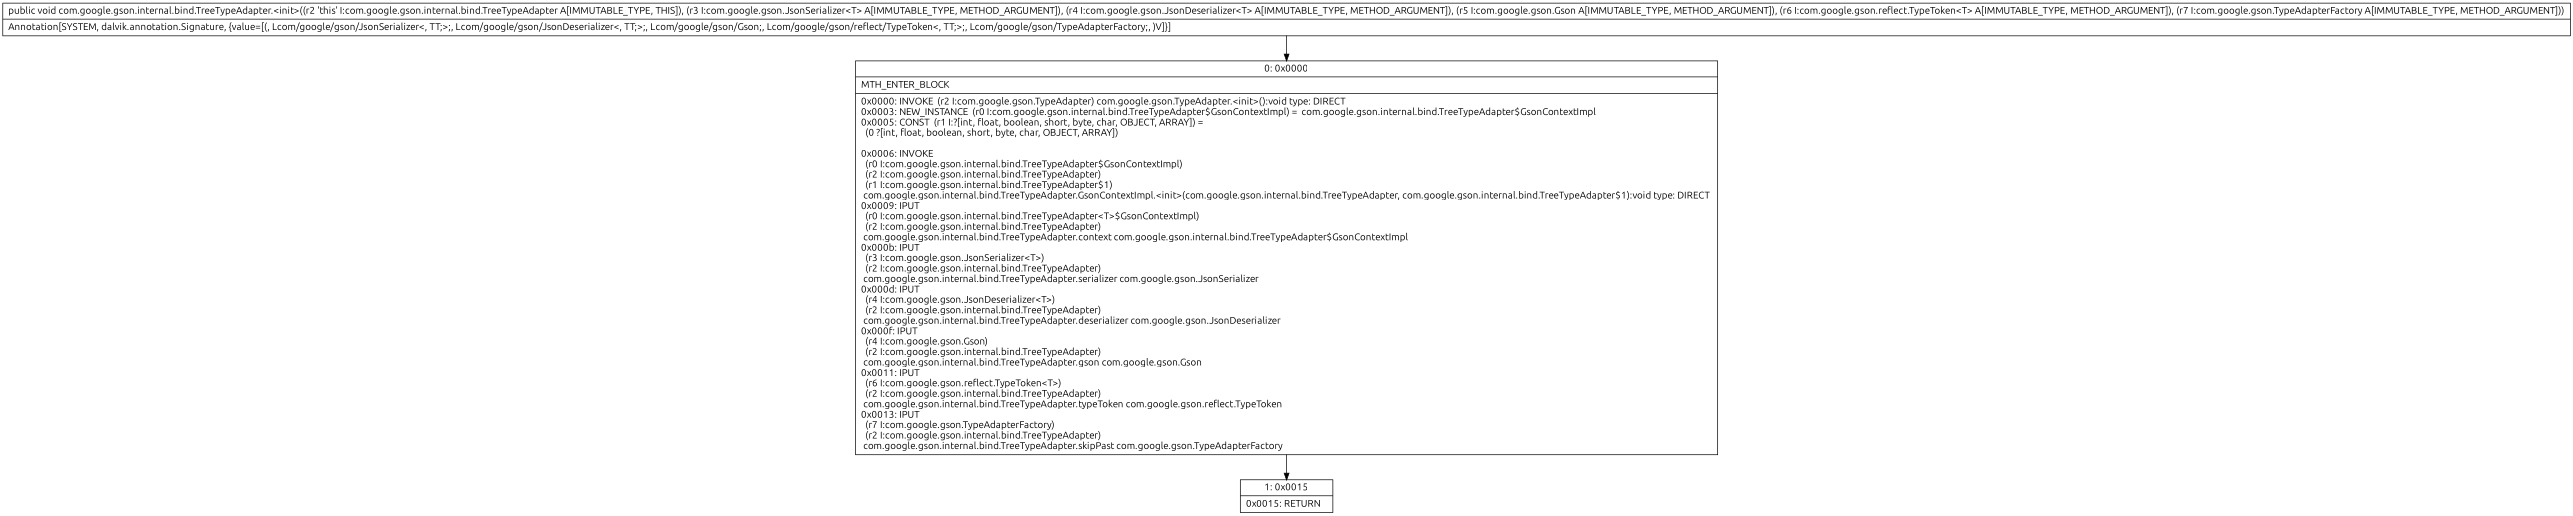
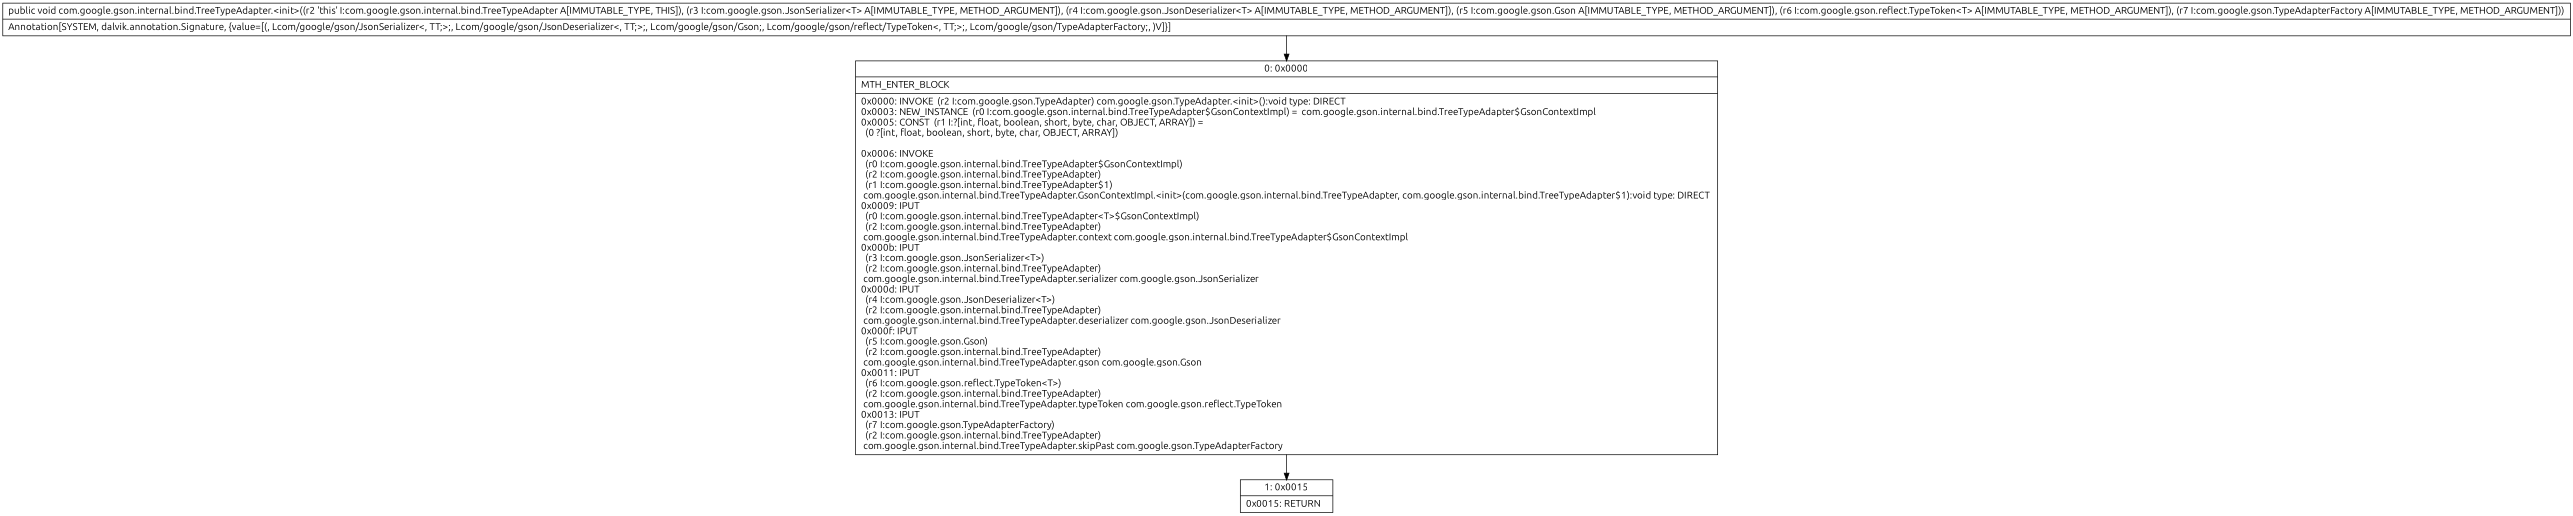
node "0: 0x0000": text "(r4 I:com.google.gson.Gson)" -> "(r5 I:com.google.gson.Gson)"
